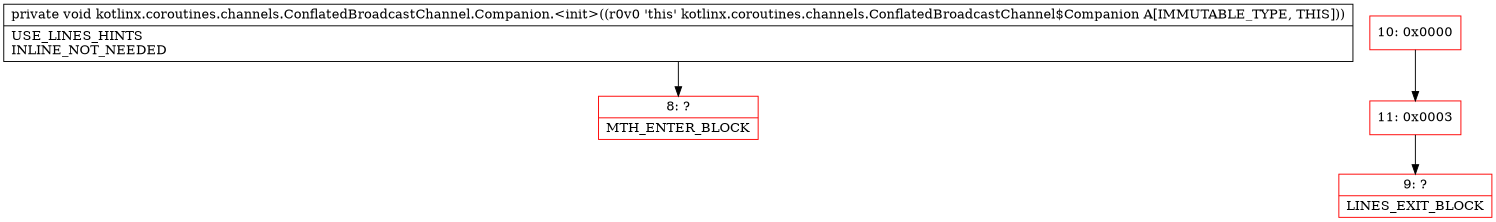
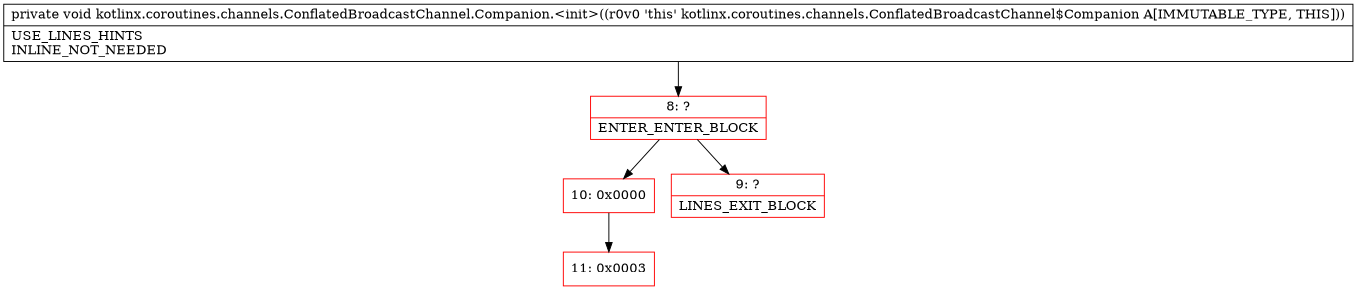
node "8: ?": text "MTH_ENTER_BLOCK" -> "ENTER_ENTER_BLOCK"
edge "11: 0x0003" -> "9: ?": now "8: ?" -> "9: ?"
edge "8: ?" -> "10: 0x0000": added
